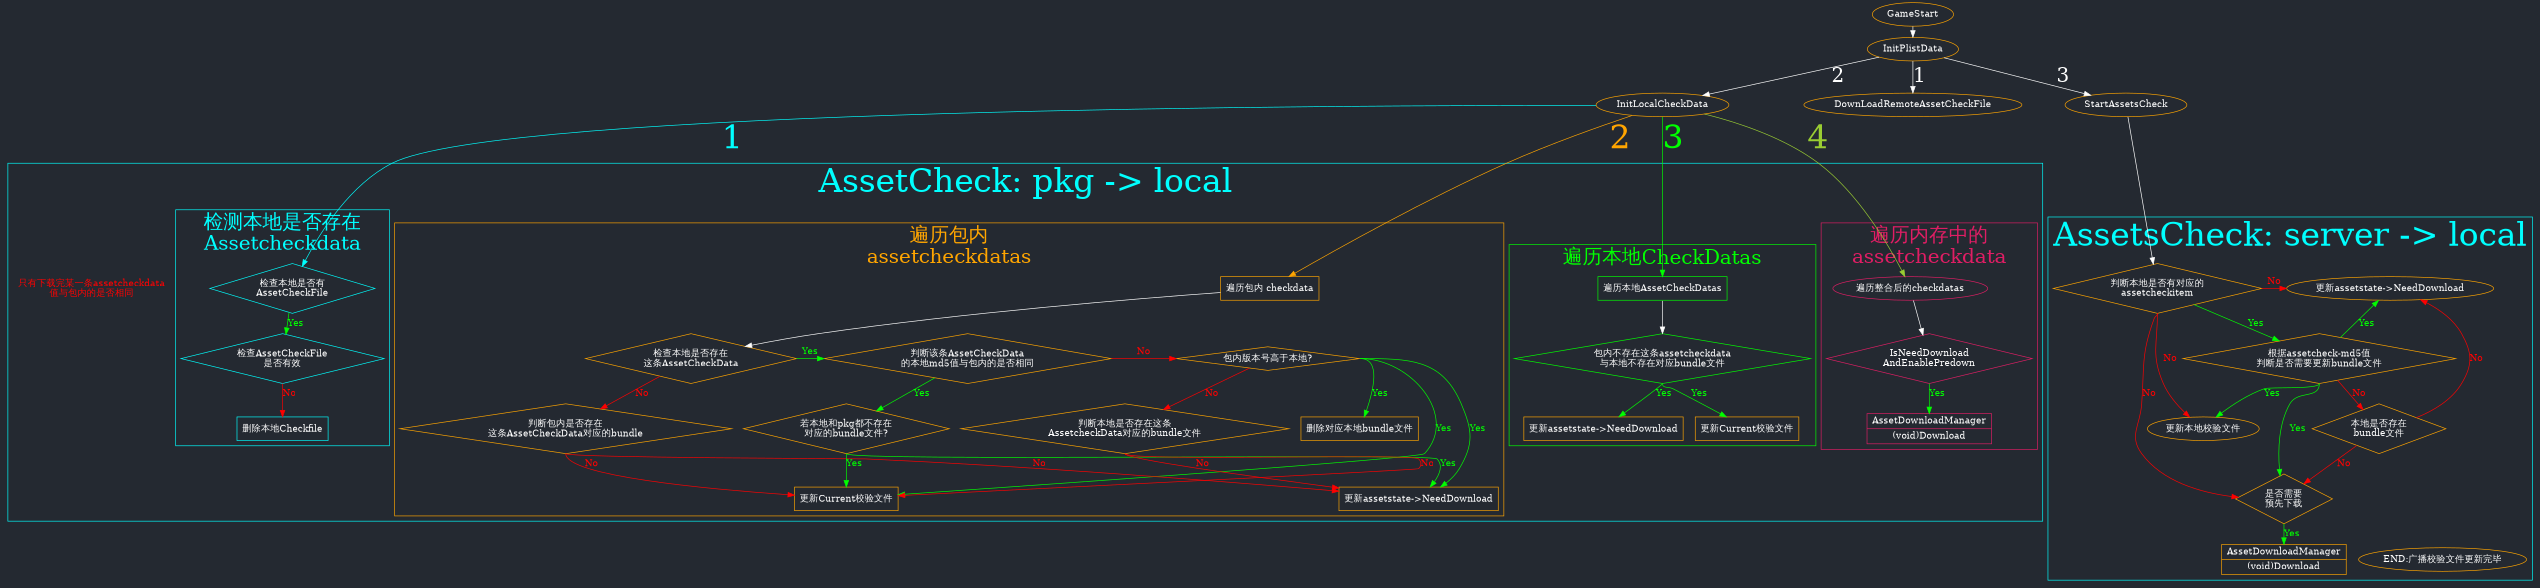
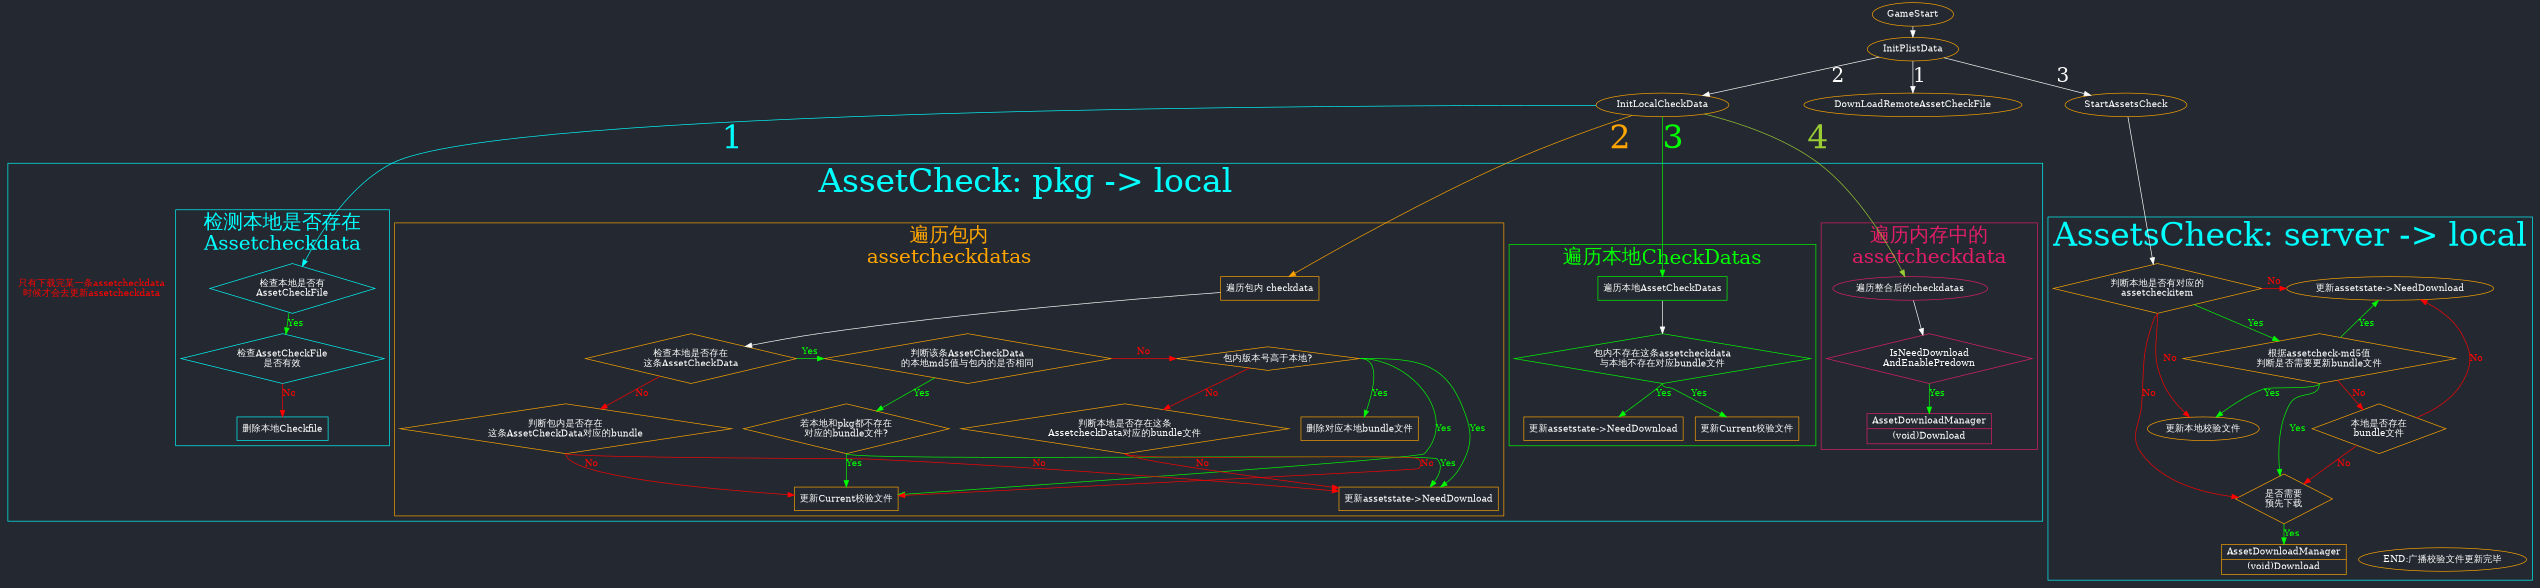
node "只有下载完某一条assetcheckdata 值与包内的是否相同": label "只有下载完某一条assetcheckdata 值与包内的是否相同" -> "只有下载完某一条assetcheckdata 时候才会去更新assetcheckdata"
